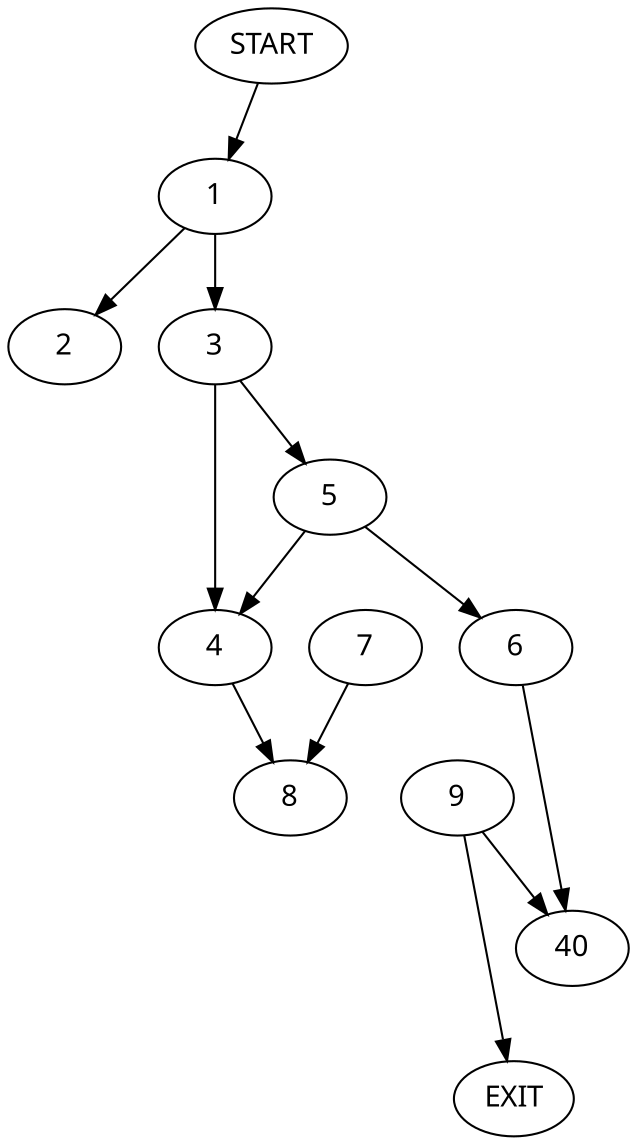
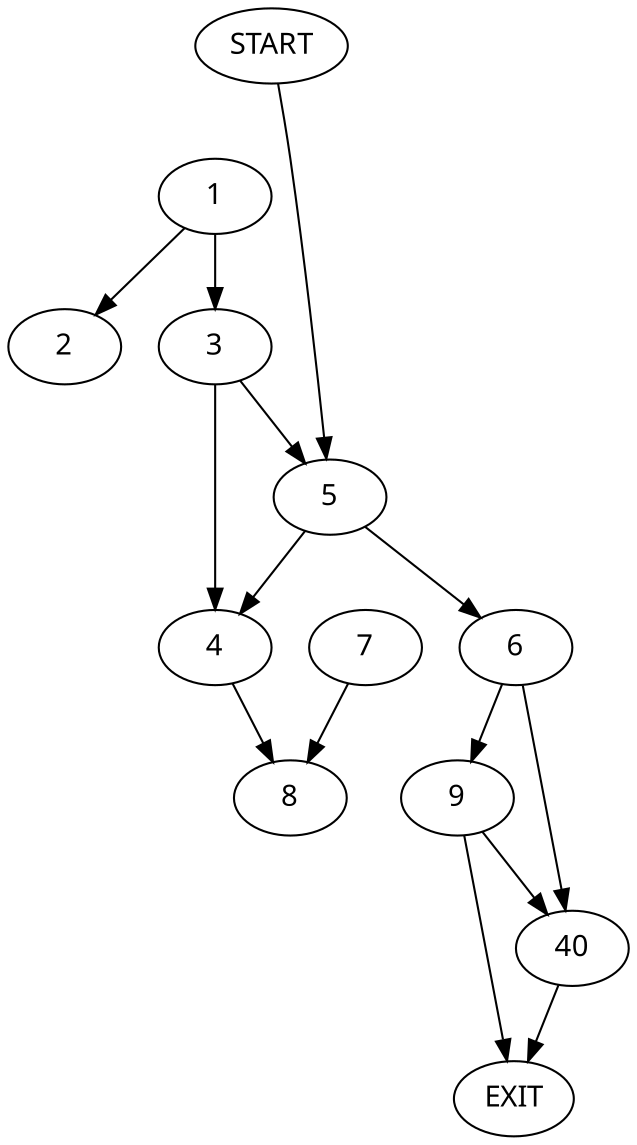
edge "START" -> "1": now "START" -> "5"
edge "6" -> "9": added
edge "40" -> "EXIT": added
